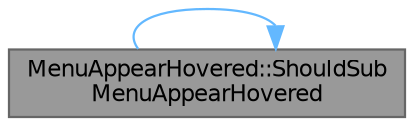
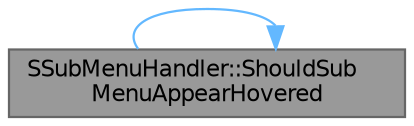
node "MenuAppearHovered::ShouldSub MenuAppearHovered": label "MenuAppearHovered::ShouldSub MenuAppearHovered" -> "SSubMenuHandler::ShouldSub MenuAppearHovered"
